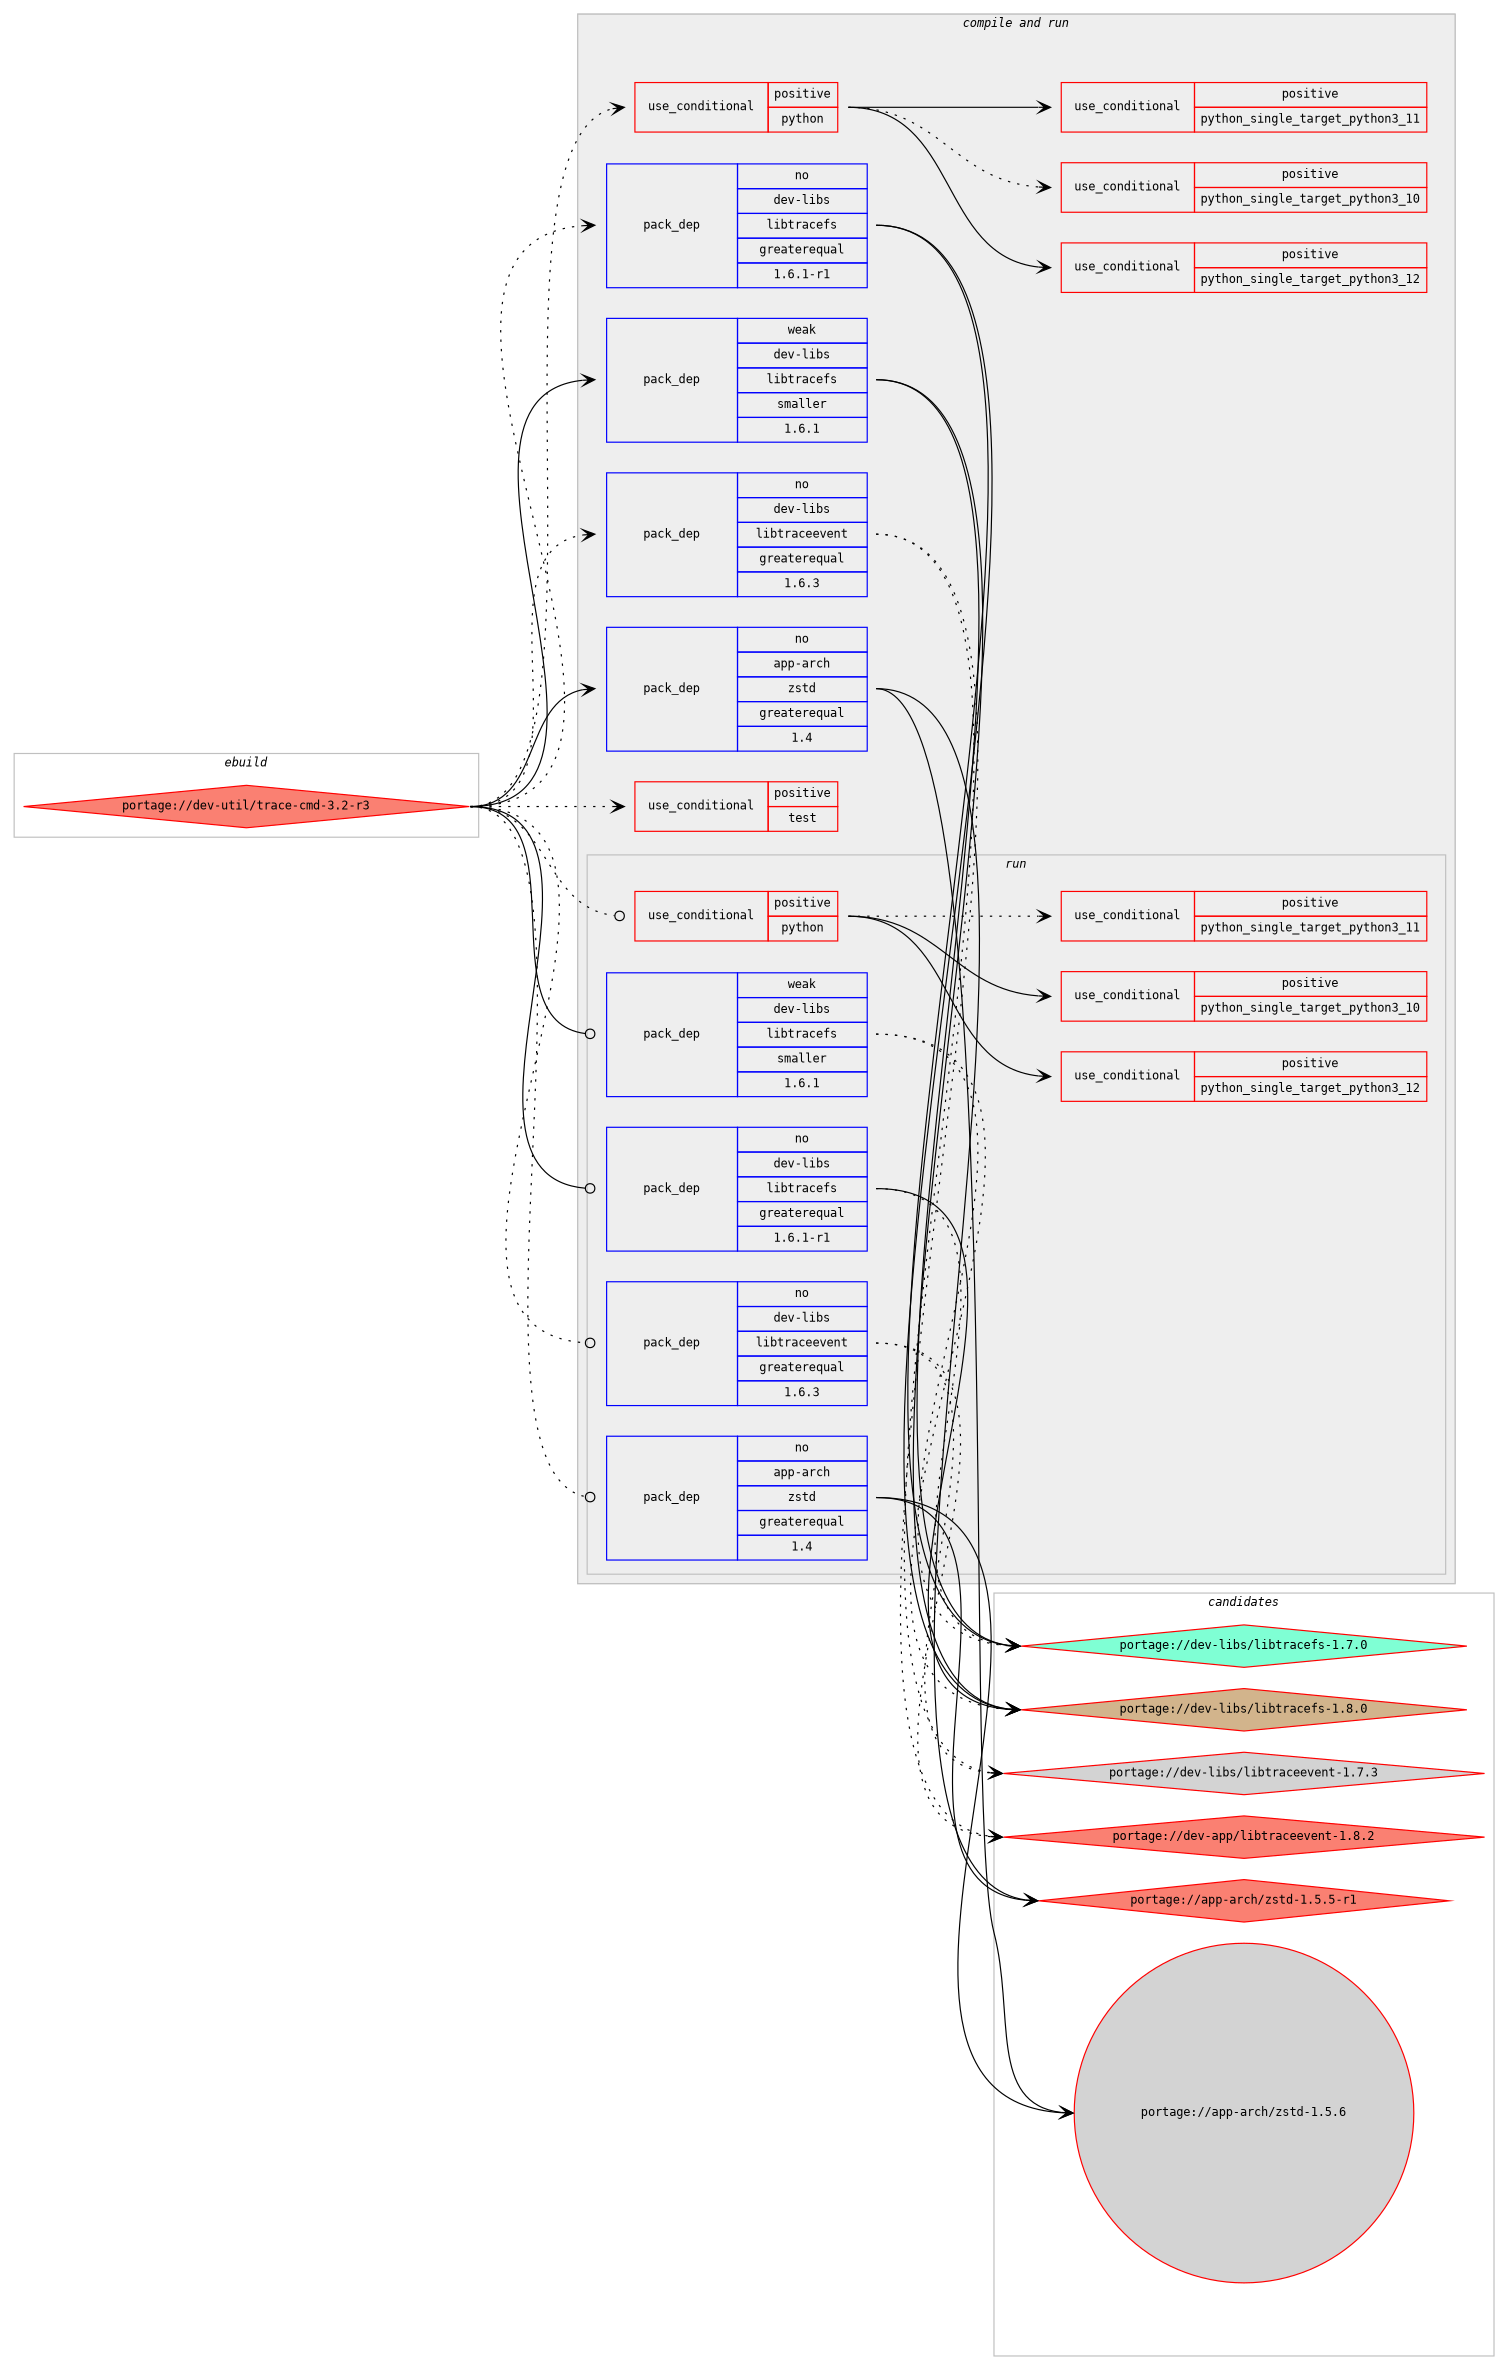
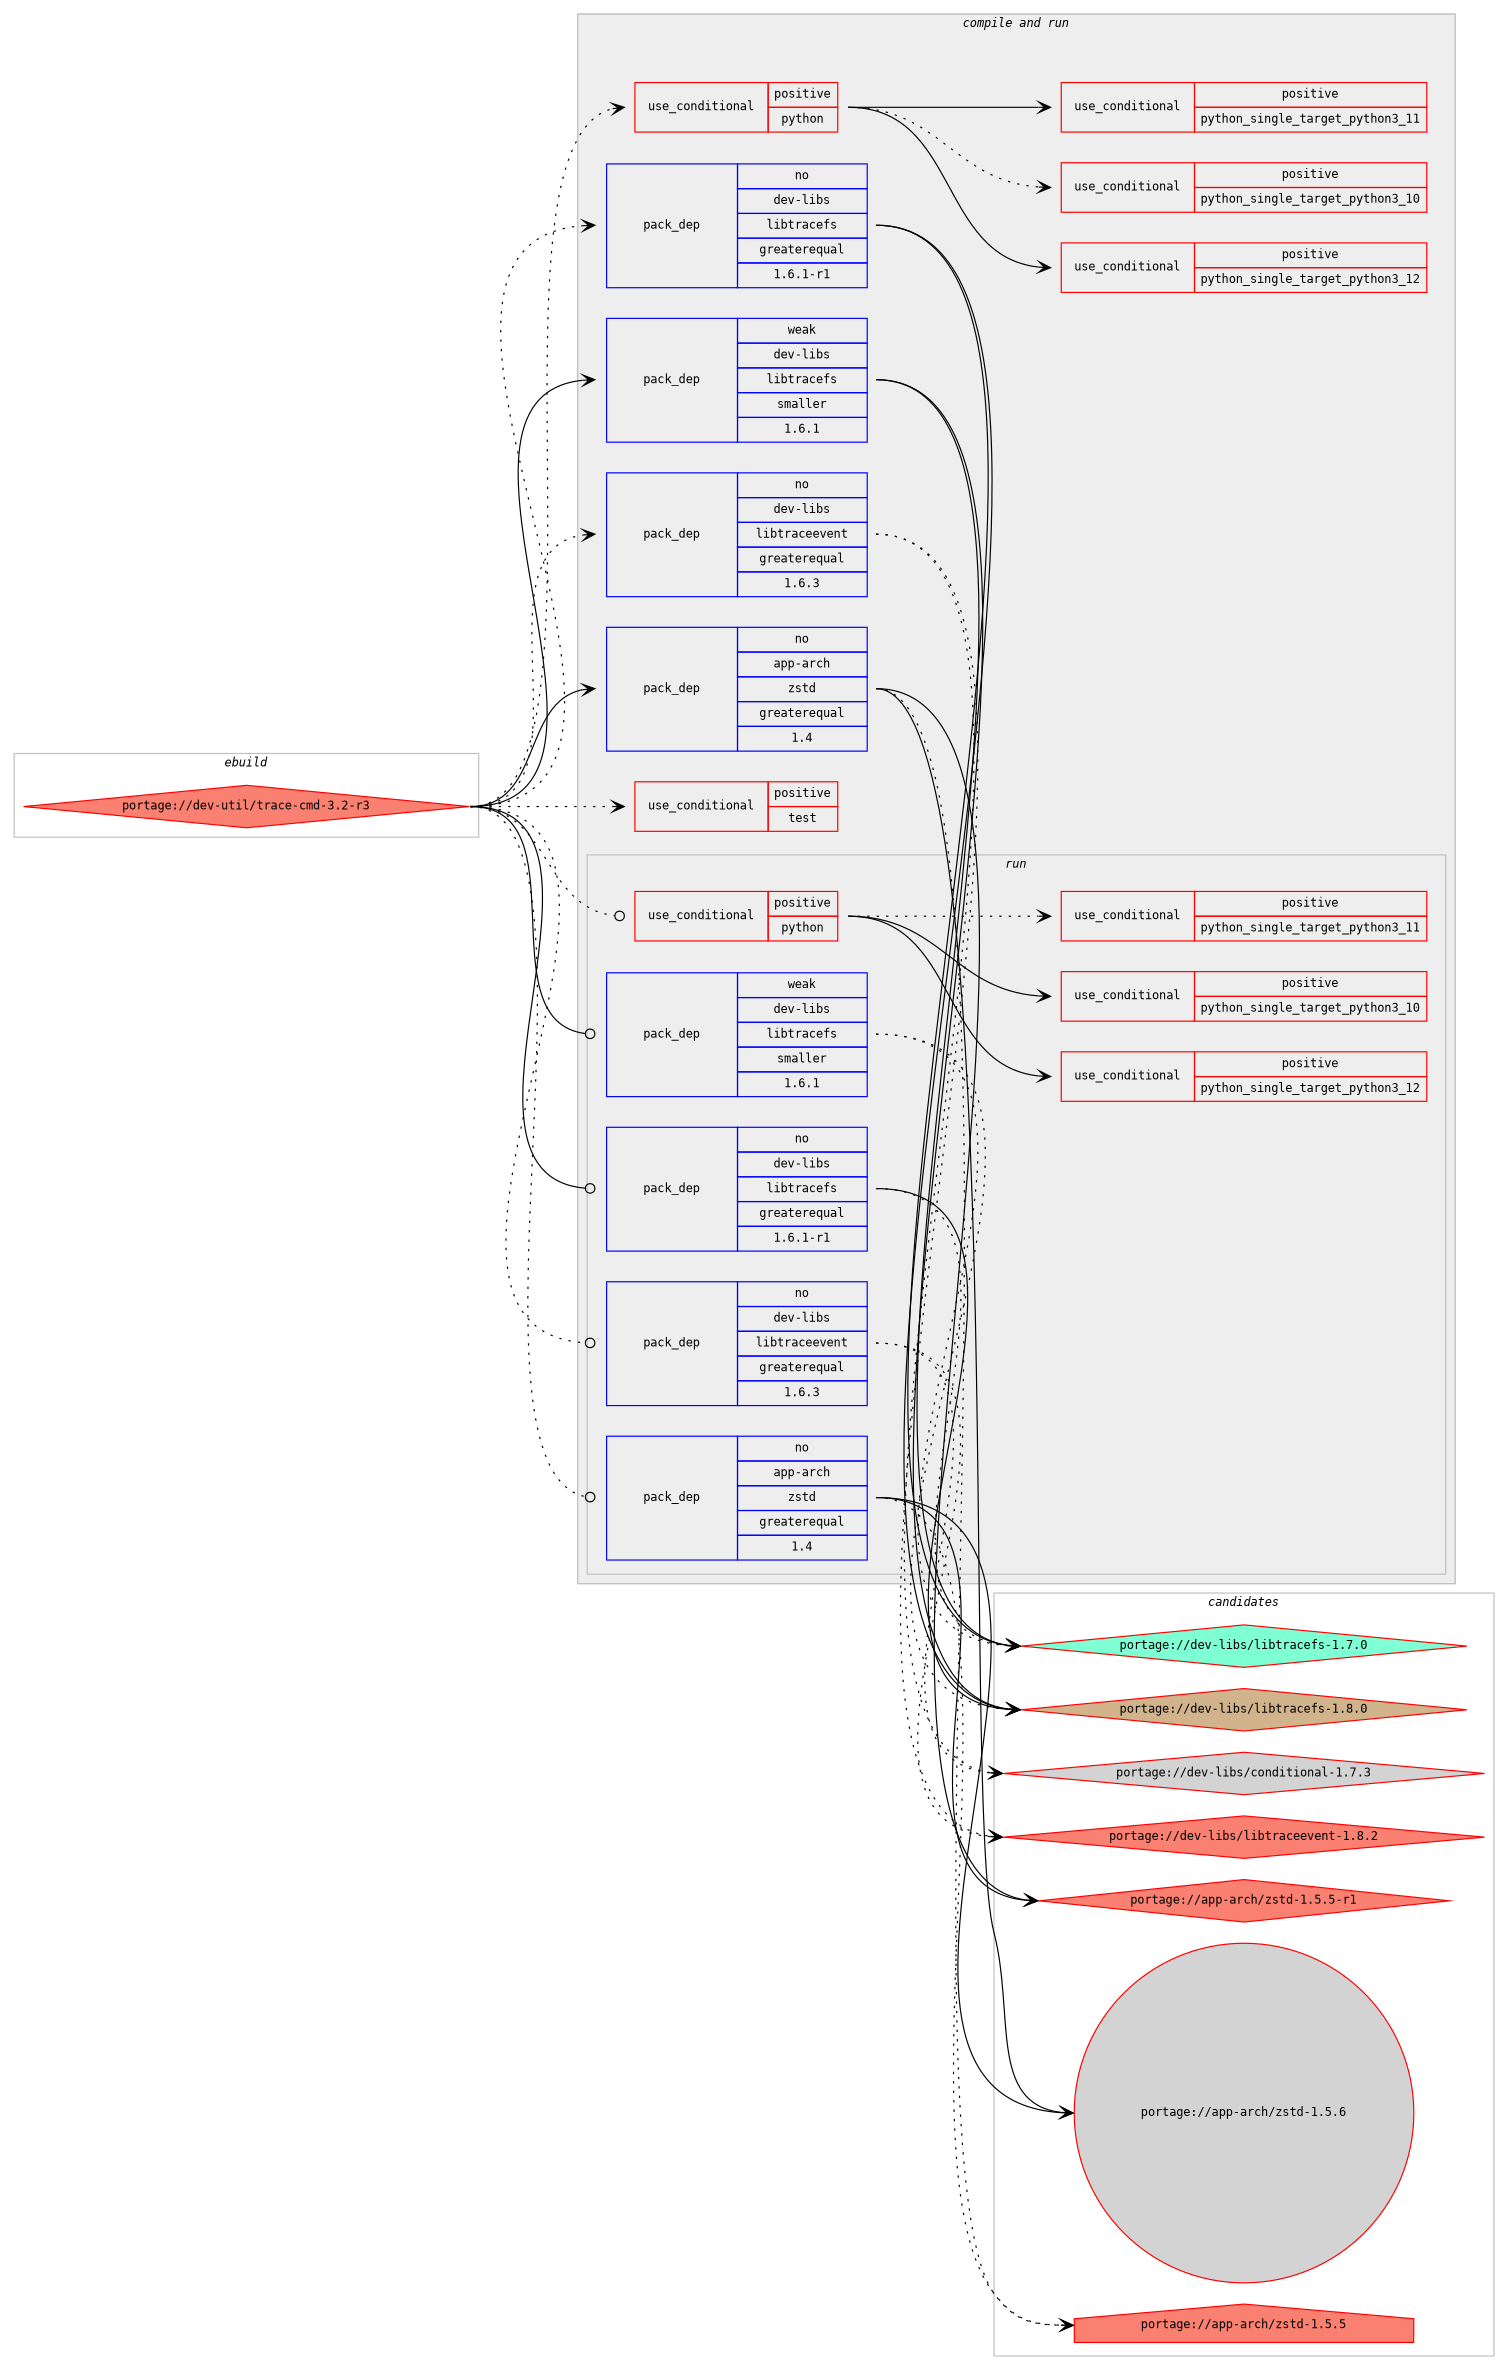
node "portage://dev-libs/libtraceevent-1.7.3": label "portage://dev-libs/libtraceevent-1.7.3" -> "portage://dev-libs/conditional-1.7.3"
node "portage://dev-app/libtraceevent-1.8.2": label "portage://dev-app/libtraceevent-1.8.2" -> "portage://dev-libs/libtraceevent-1.8.2"
node "portage://app-arch/zstd-1.5.5": added
